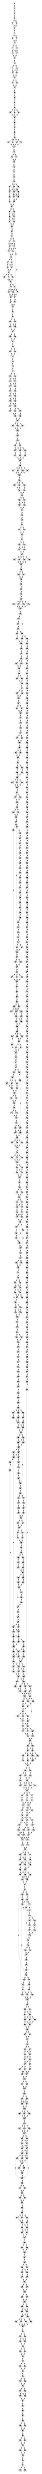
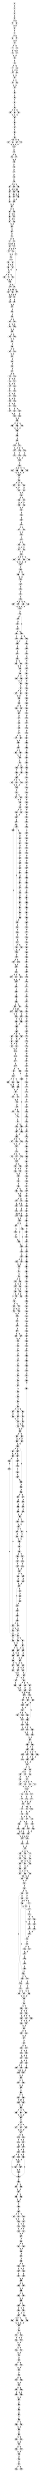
edge "S367" -> "S373": now "S367" -> "S370"
